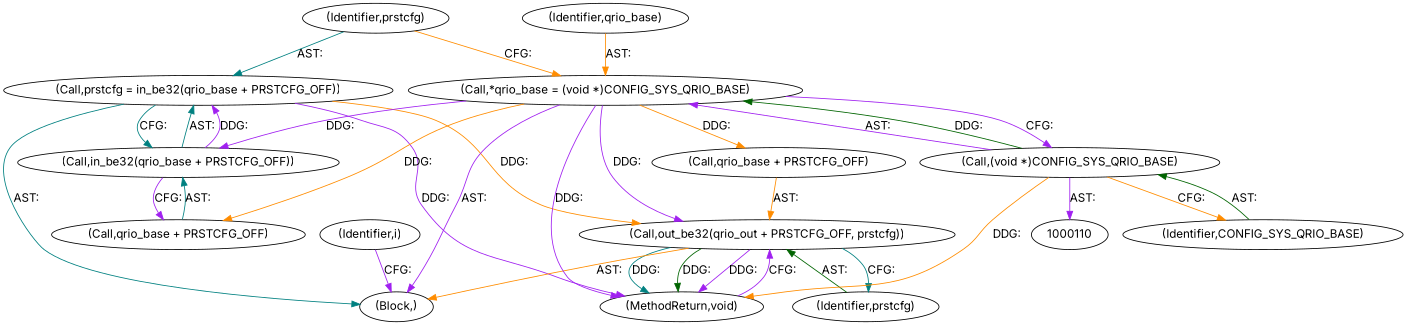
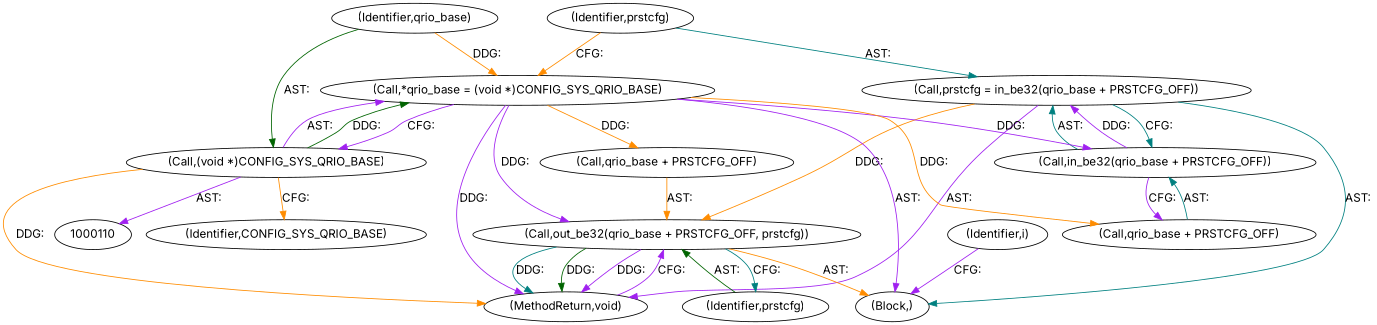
edge "(Identifier,qrio_base)" -> "(Call,*qrio_base = (void *)CONFIG_SYS_QRIO_BASE)": label "AST: " -> "DDG: "
edge "(Identifier,CONFIG_SYS_QRIO_BASE)" -> "(Call,(void *)CONFIG_SYS_QRIO_BASE)": now "(Identifier,qrio_base)" -> "(Call,(void *)CONFIG_SYS_QRIO_BASE)"
edge "(Call,prstcfg = in_be32(qrio_base + PRSTCFG_OFF))" -> "(MethodReturn,void)": label "DDG: " -> "AST: "
node "(Call,out_be32(qrio_out + PRSTCFG_OFF, prstcfg))": label "(Call,out_be32(qrio_out + PRSTCFG_OFF, prstcfg))" -> "(Call,out_be32(qrio_base + PRSTCFG_OFF, prstcfg))"
